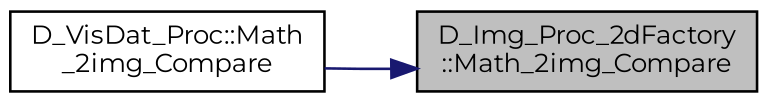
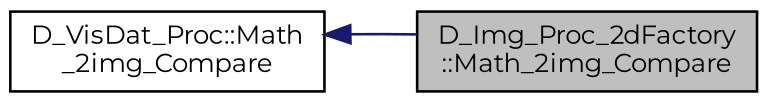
edge "D_VisDat_Proc::Math _2img_Compare" -> "D_Img_Proc_2dFactory ::Math_2img_Compare": reversed
